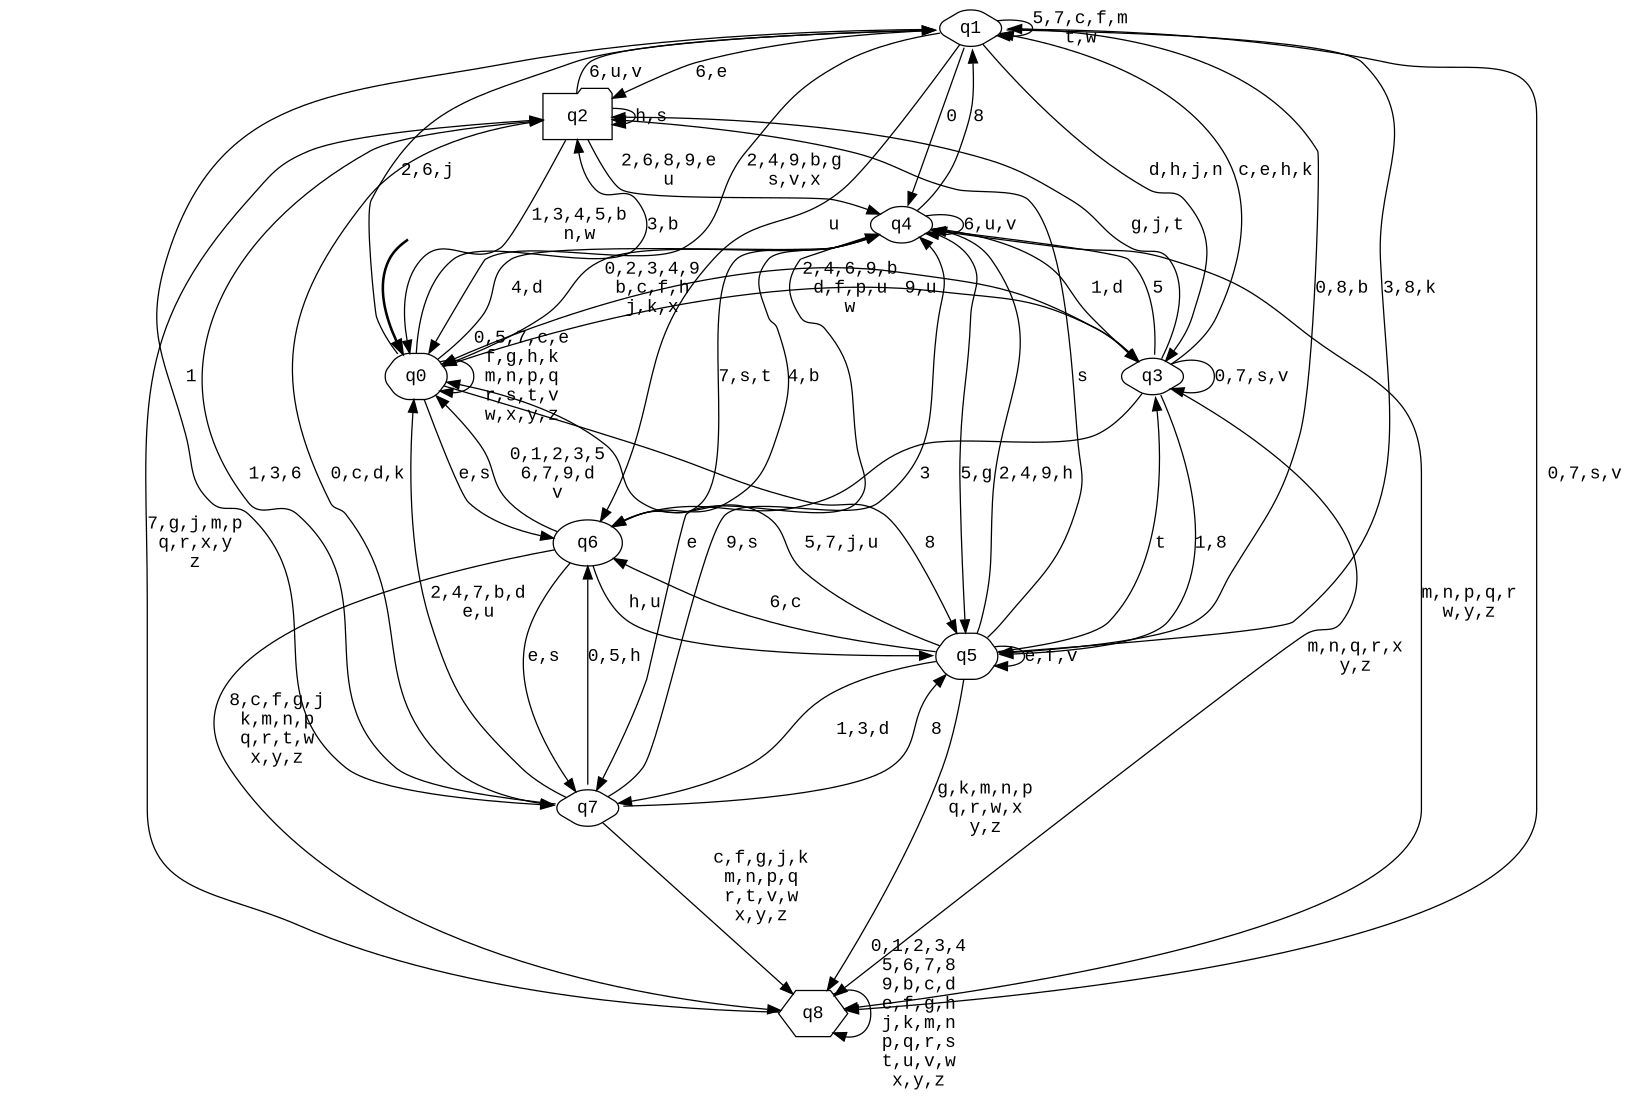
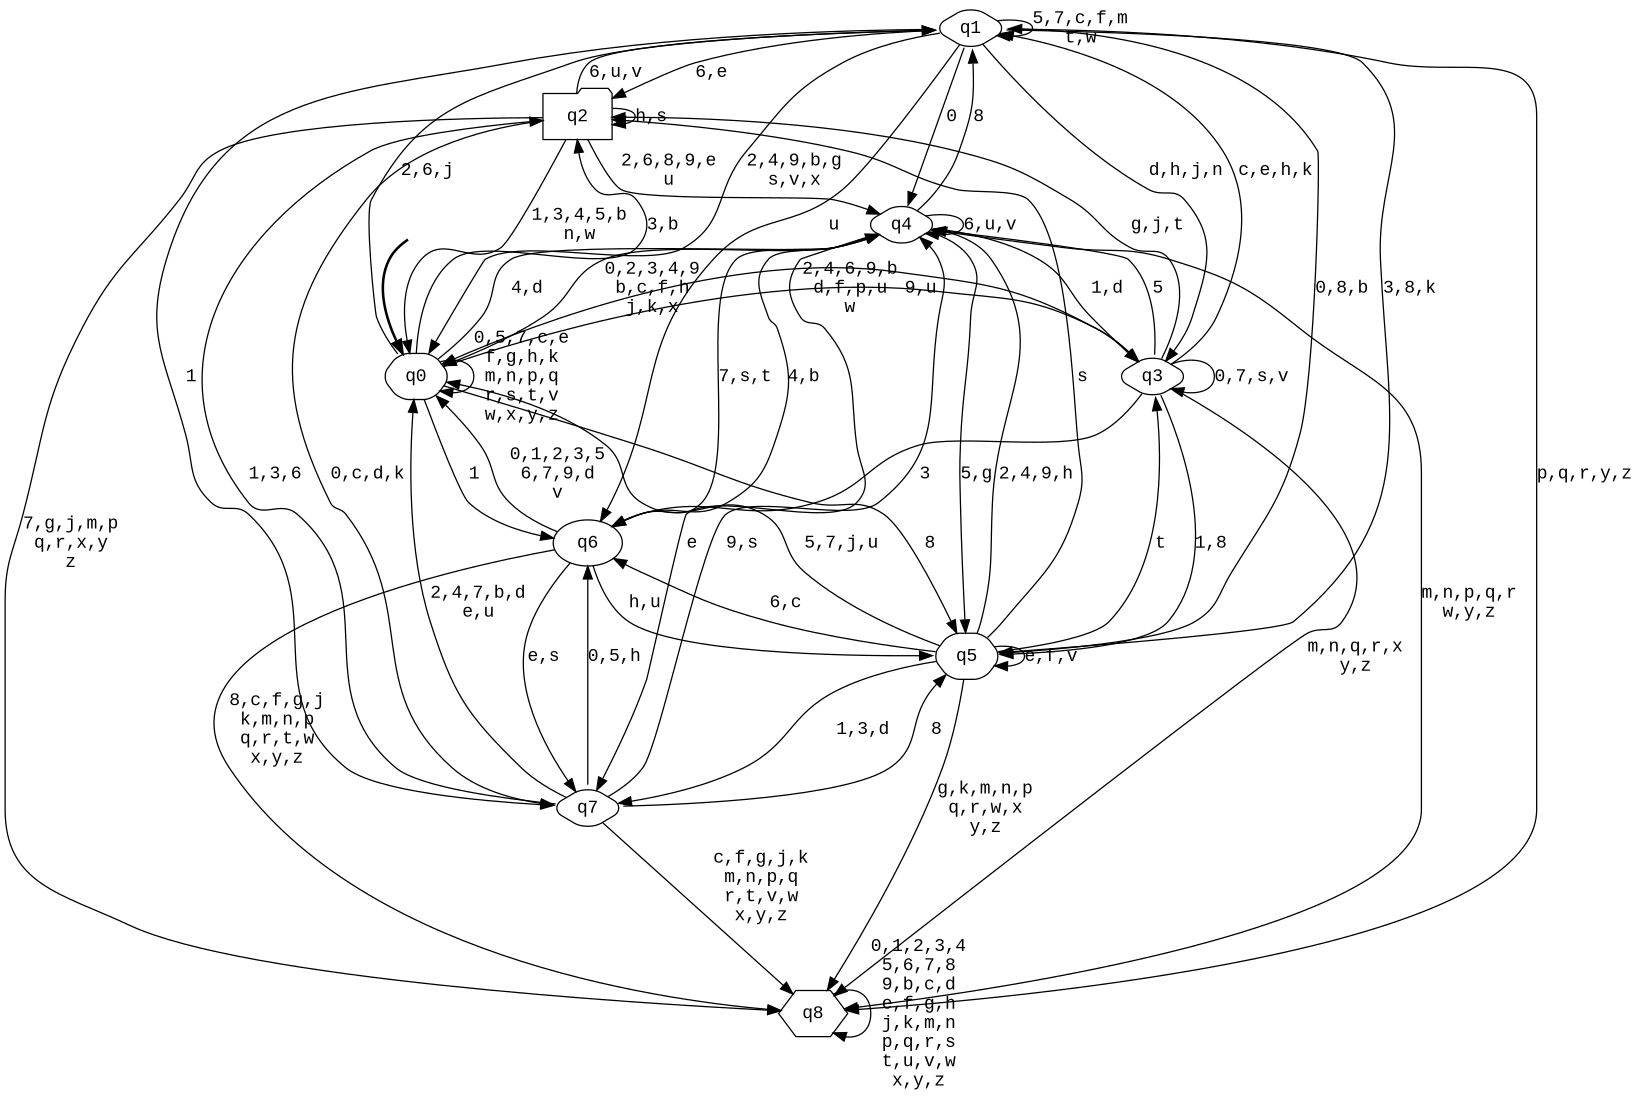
edge "q0" -> "q6": label "e,s" -> "1"
edge "q1" -> "q8": label "0,7,s,v" -> "p,q,r,y,z"
edge "q8" -> "q2": reversed
